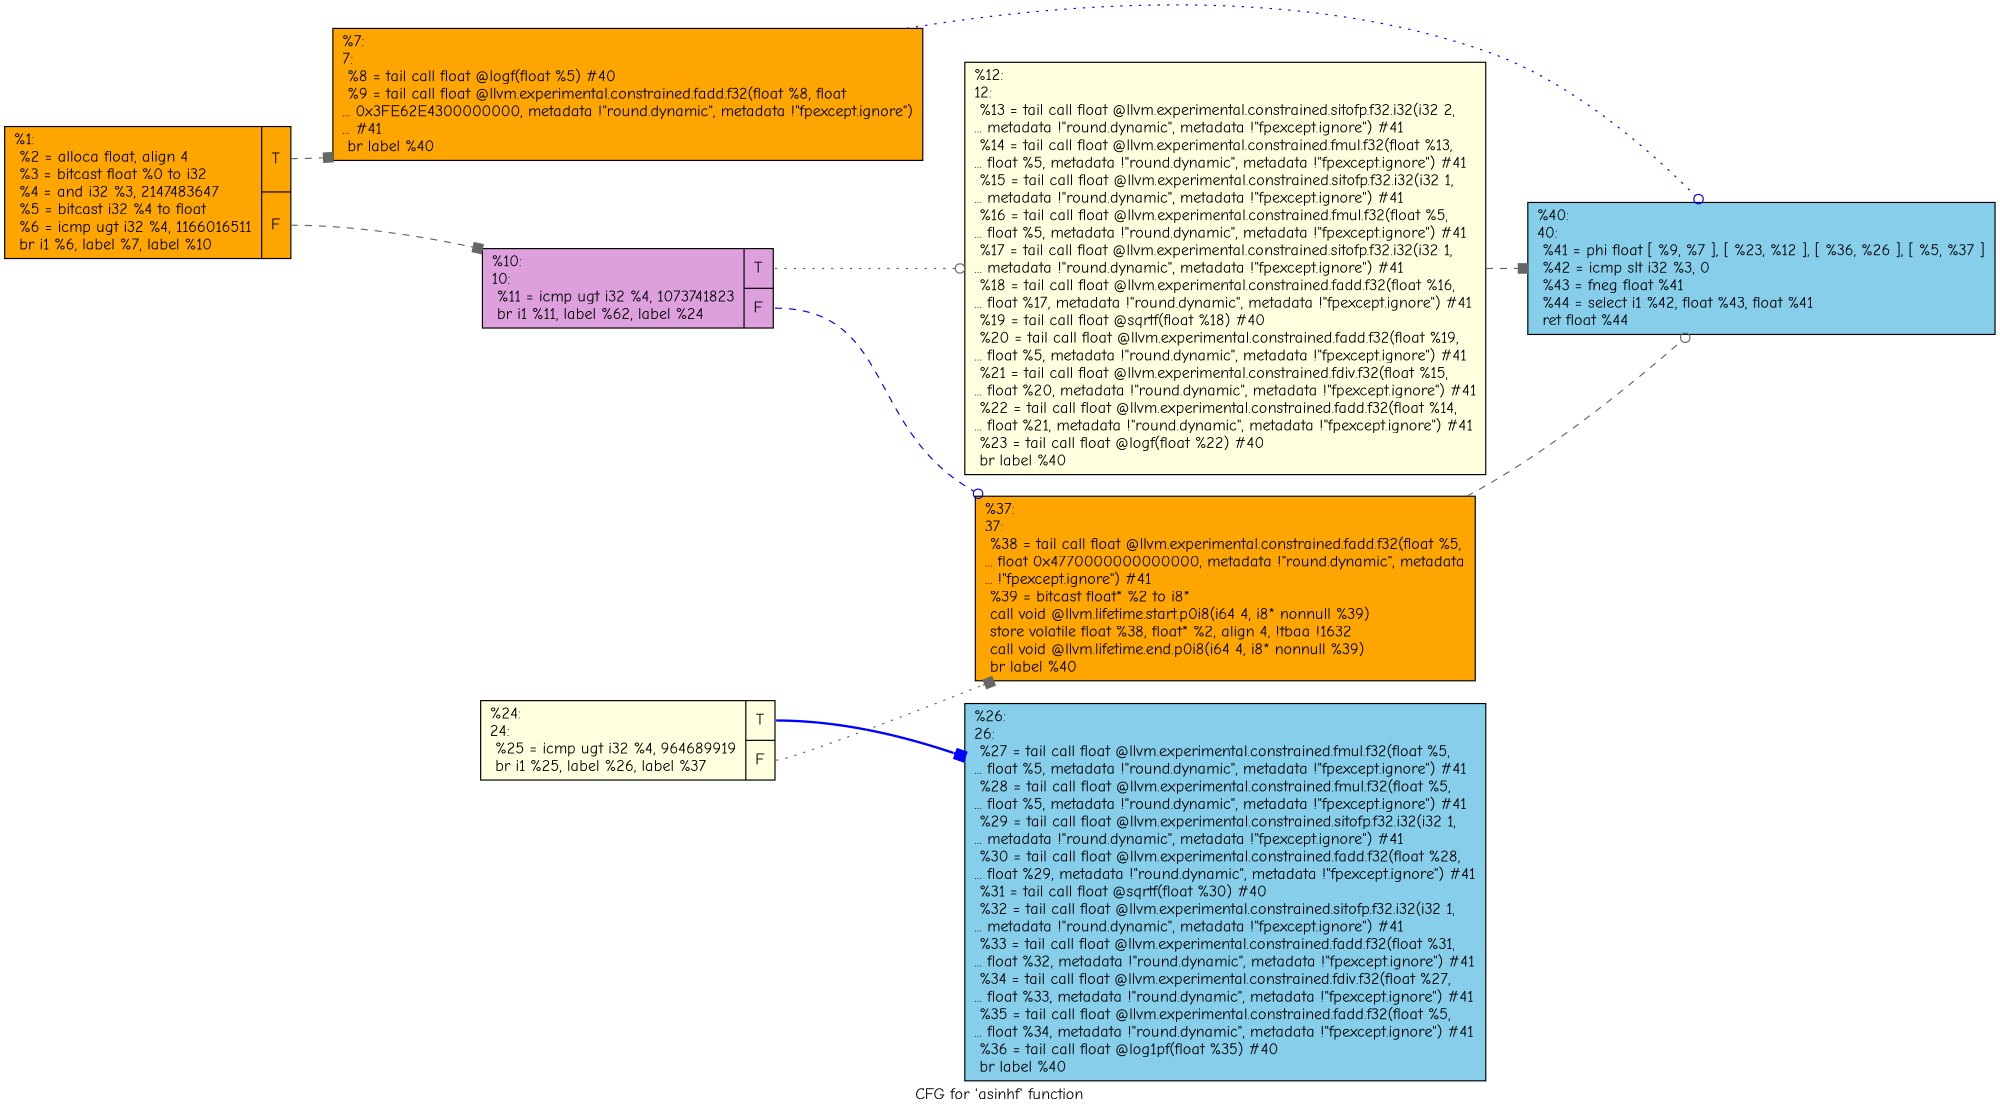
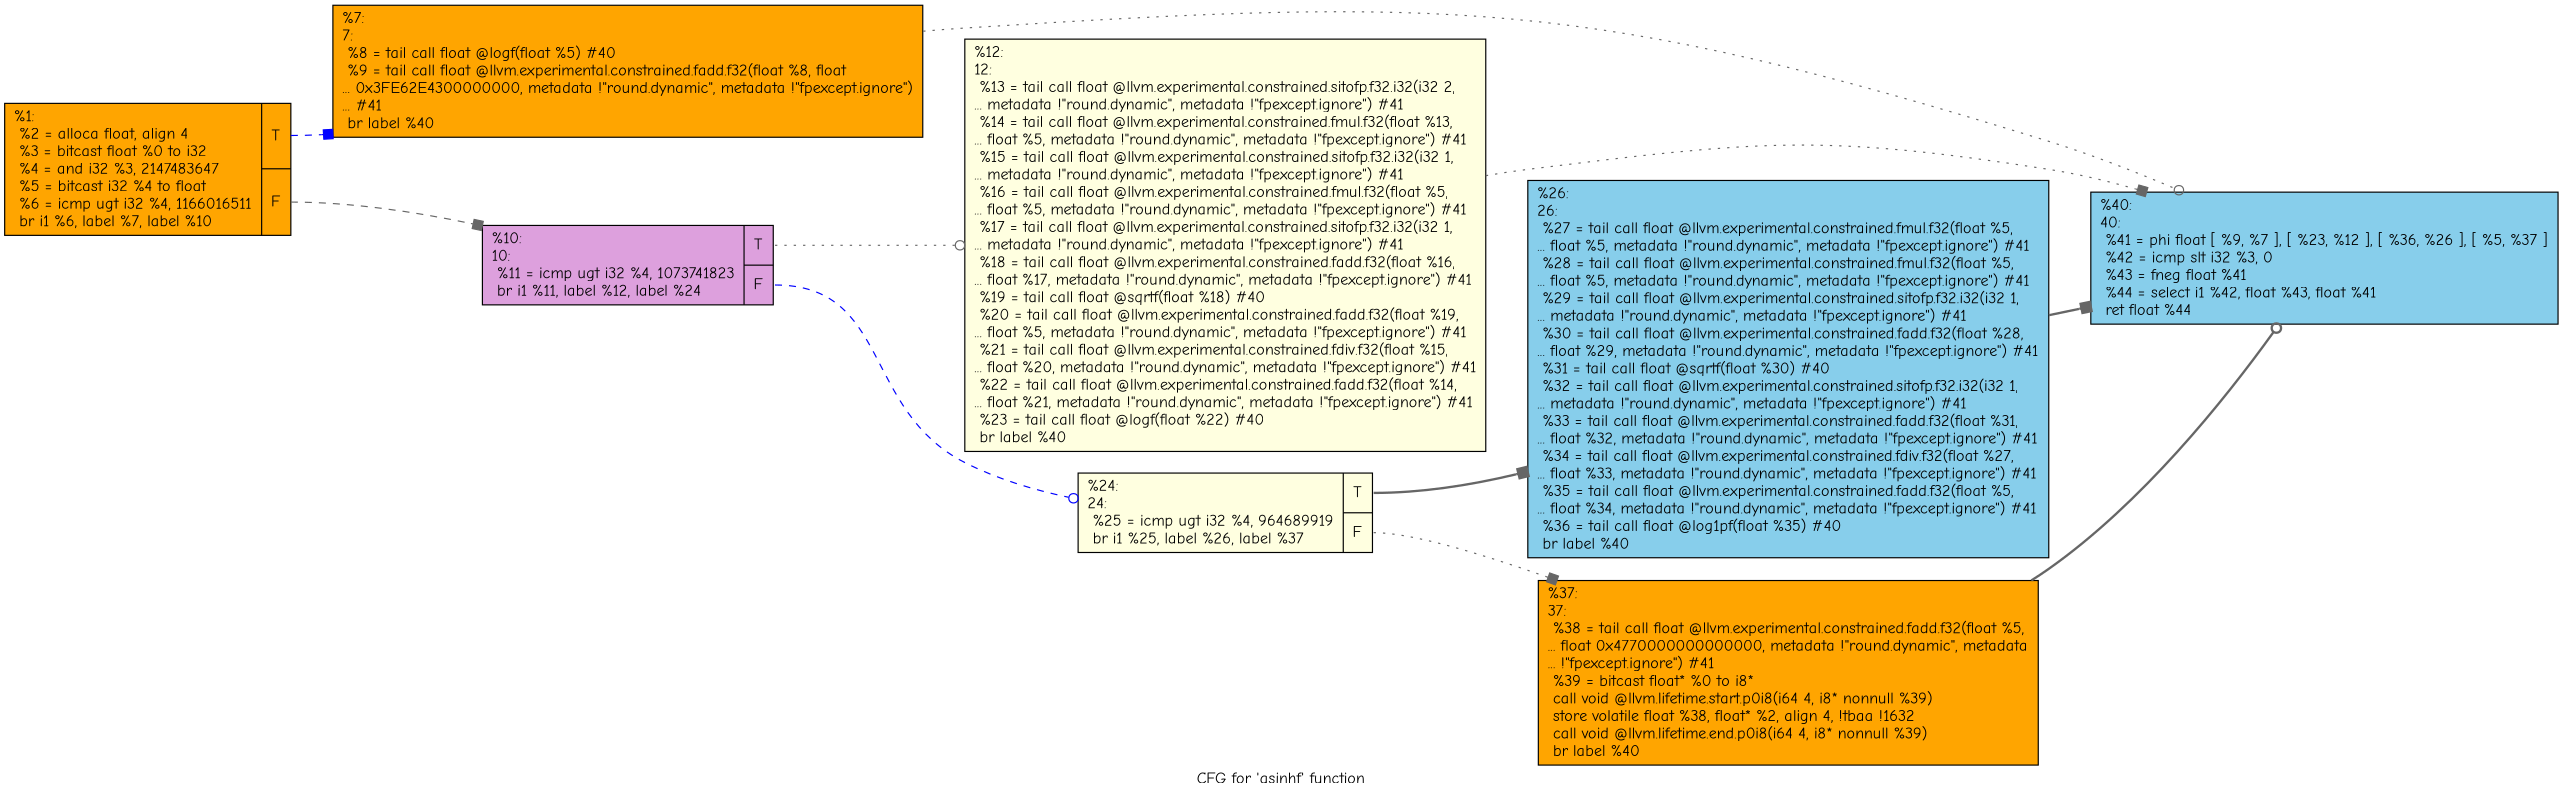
edge "%7:" -> "%40:": color blue -> gray40
edge "%1:" -> "%7:": color gray40 -> blue
edge "%12:" -> "%40:": style dashed -> dotted
edge "%26:" -> "%40:": added
node "%10:": text "br i1 %11, label %62, label %24" -> "br i1 %11, label %12, label %24"
edge "%10:" -> "%37:": now "%10:" -> "%24:"
edge "%37:" -> "%40:": style dashed -> bold
node "%37:": text "%39 = bitcast float* %2 to i8*" -> "%39 = bitcast float* %0 to i8*"
edge "%24:" -> "%26:": color blue -> gray40
